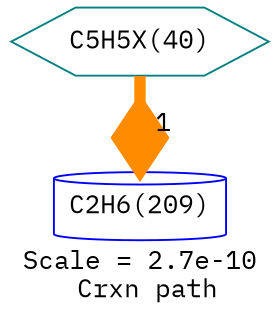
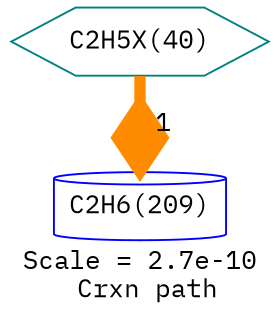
node "C5H5X(40)": label "C5H5X(40)" -> "C2H5X(40)"
